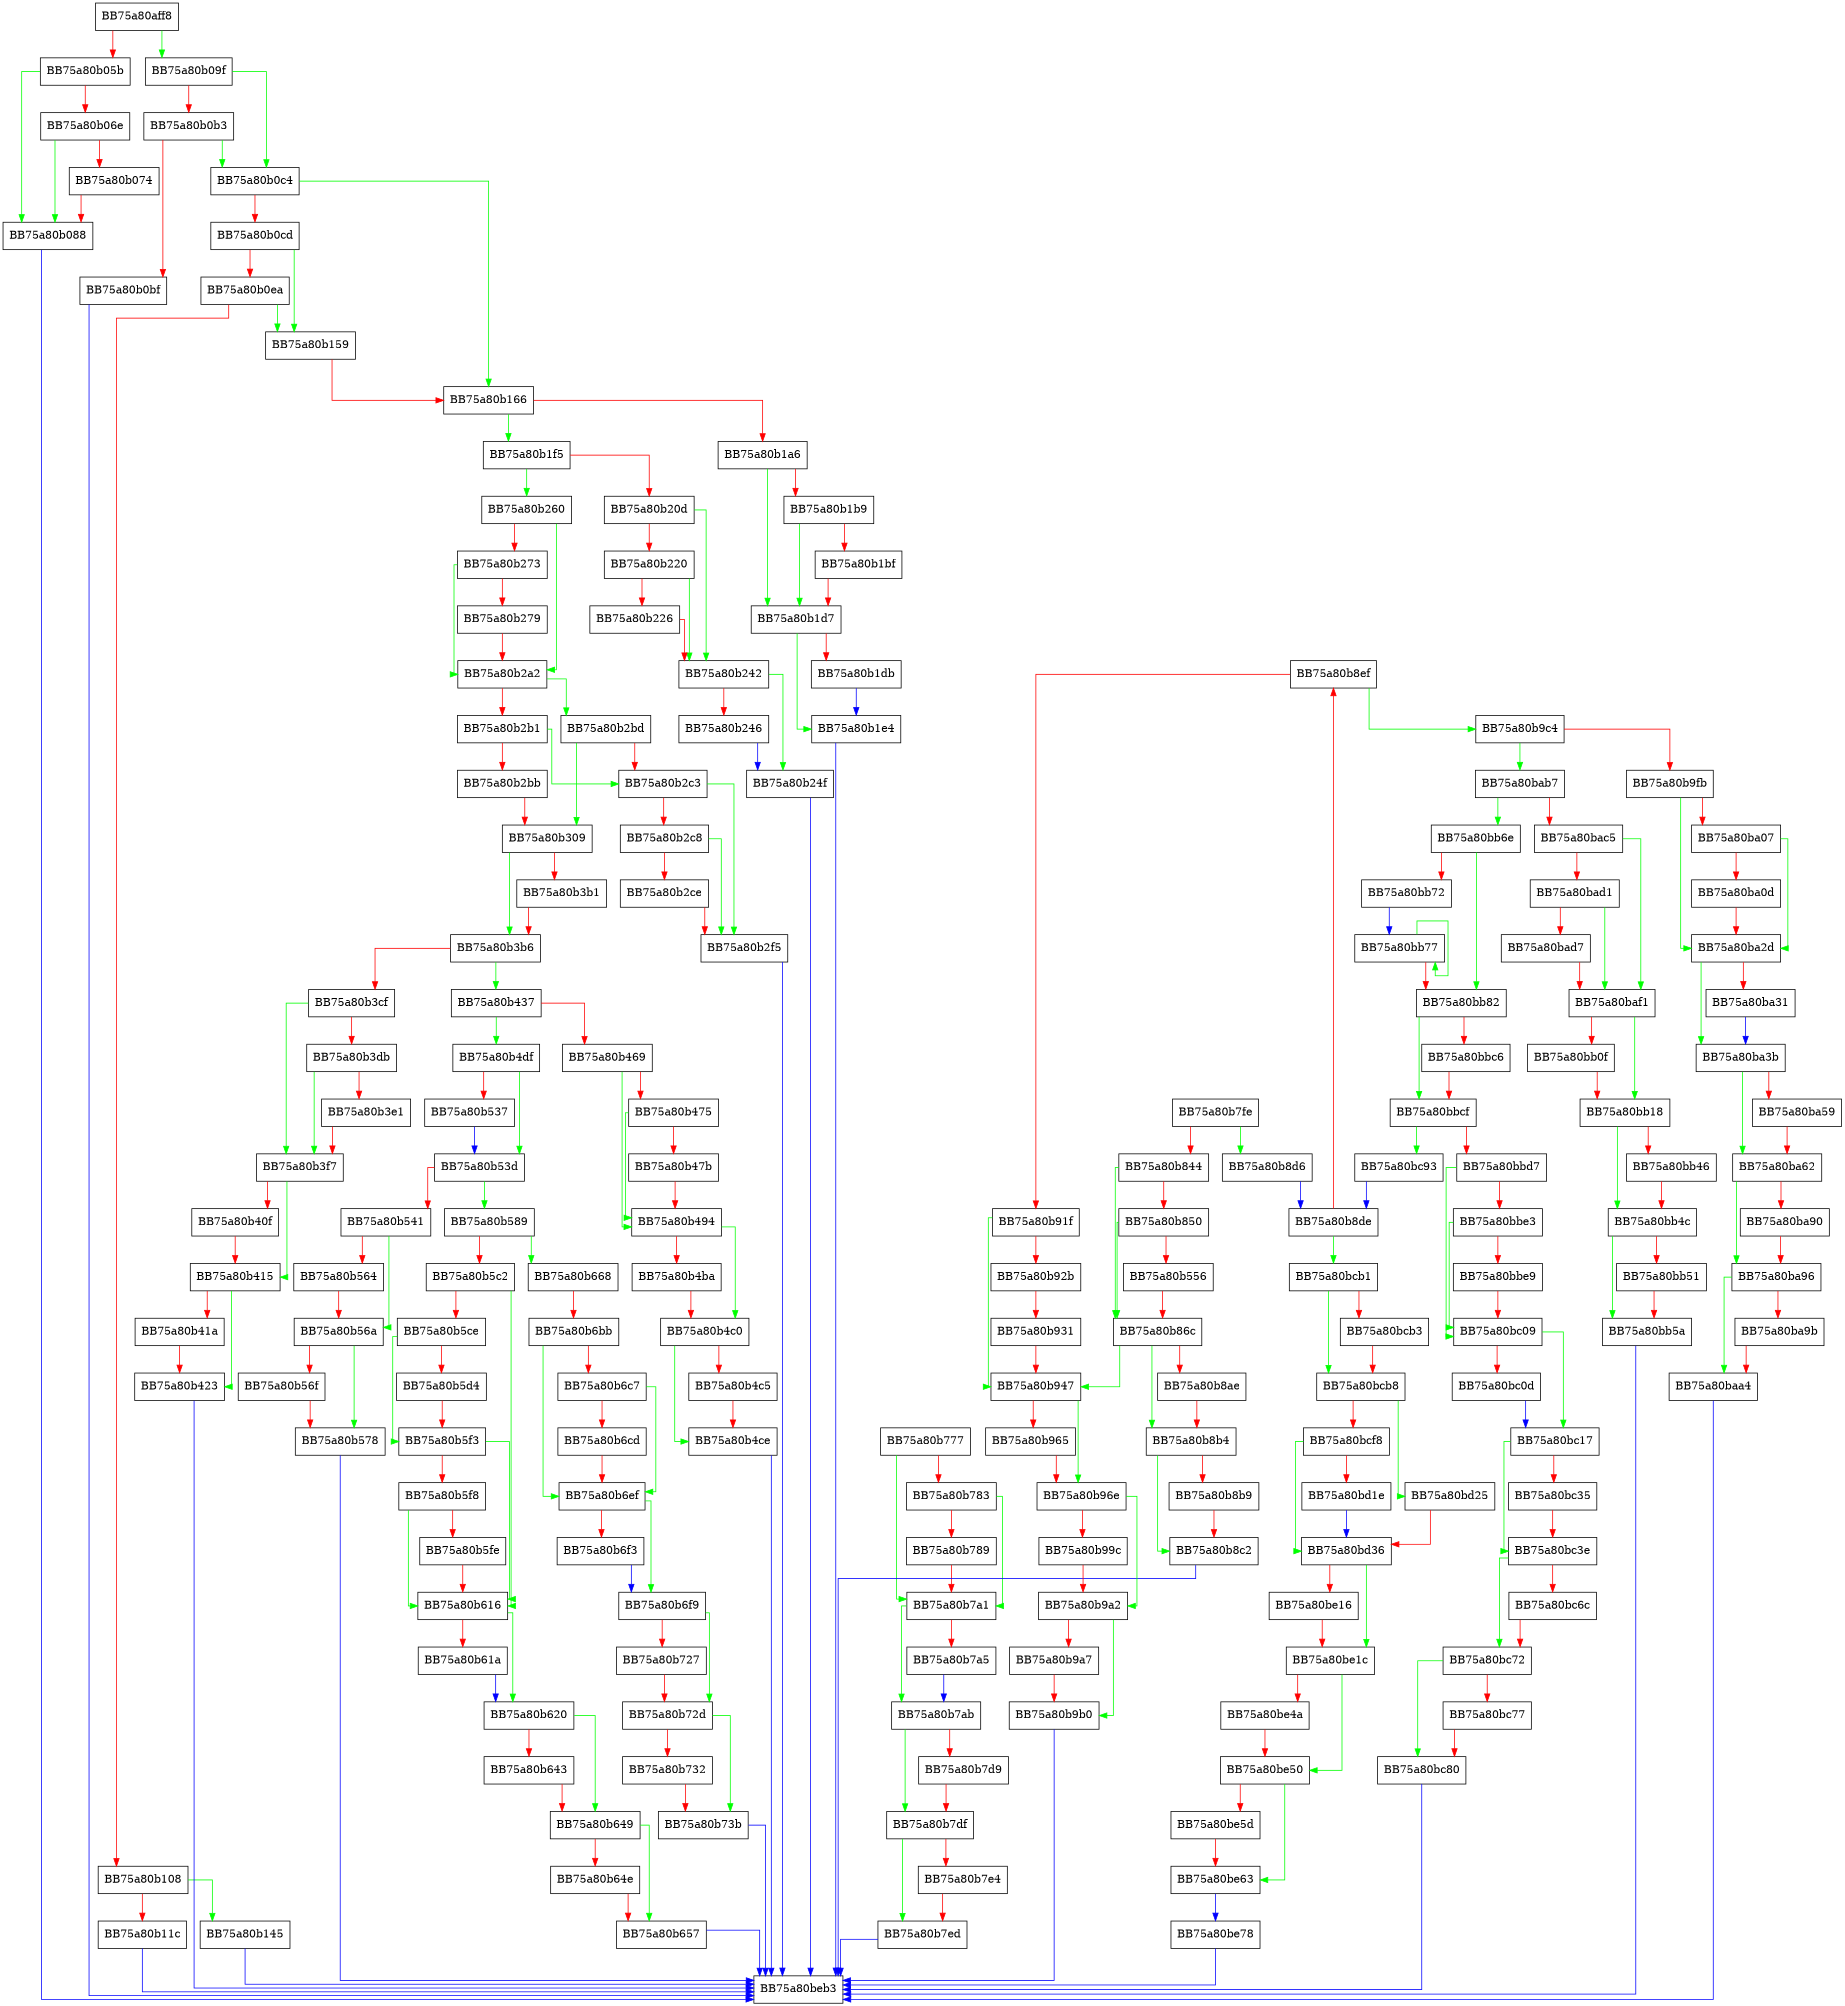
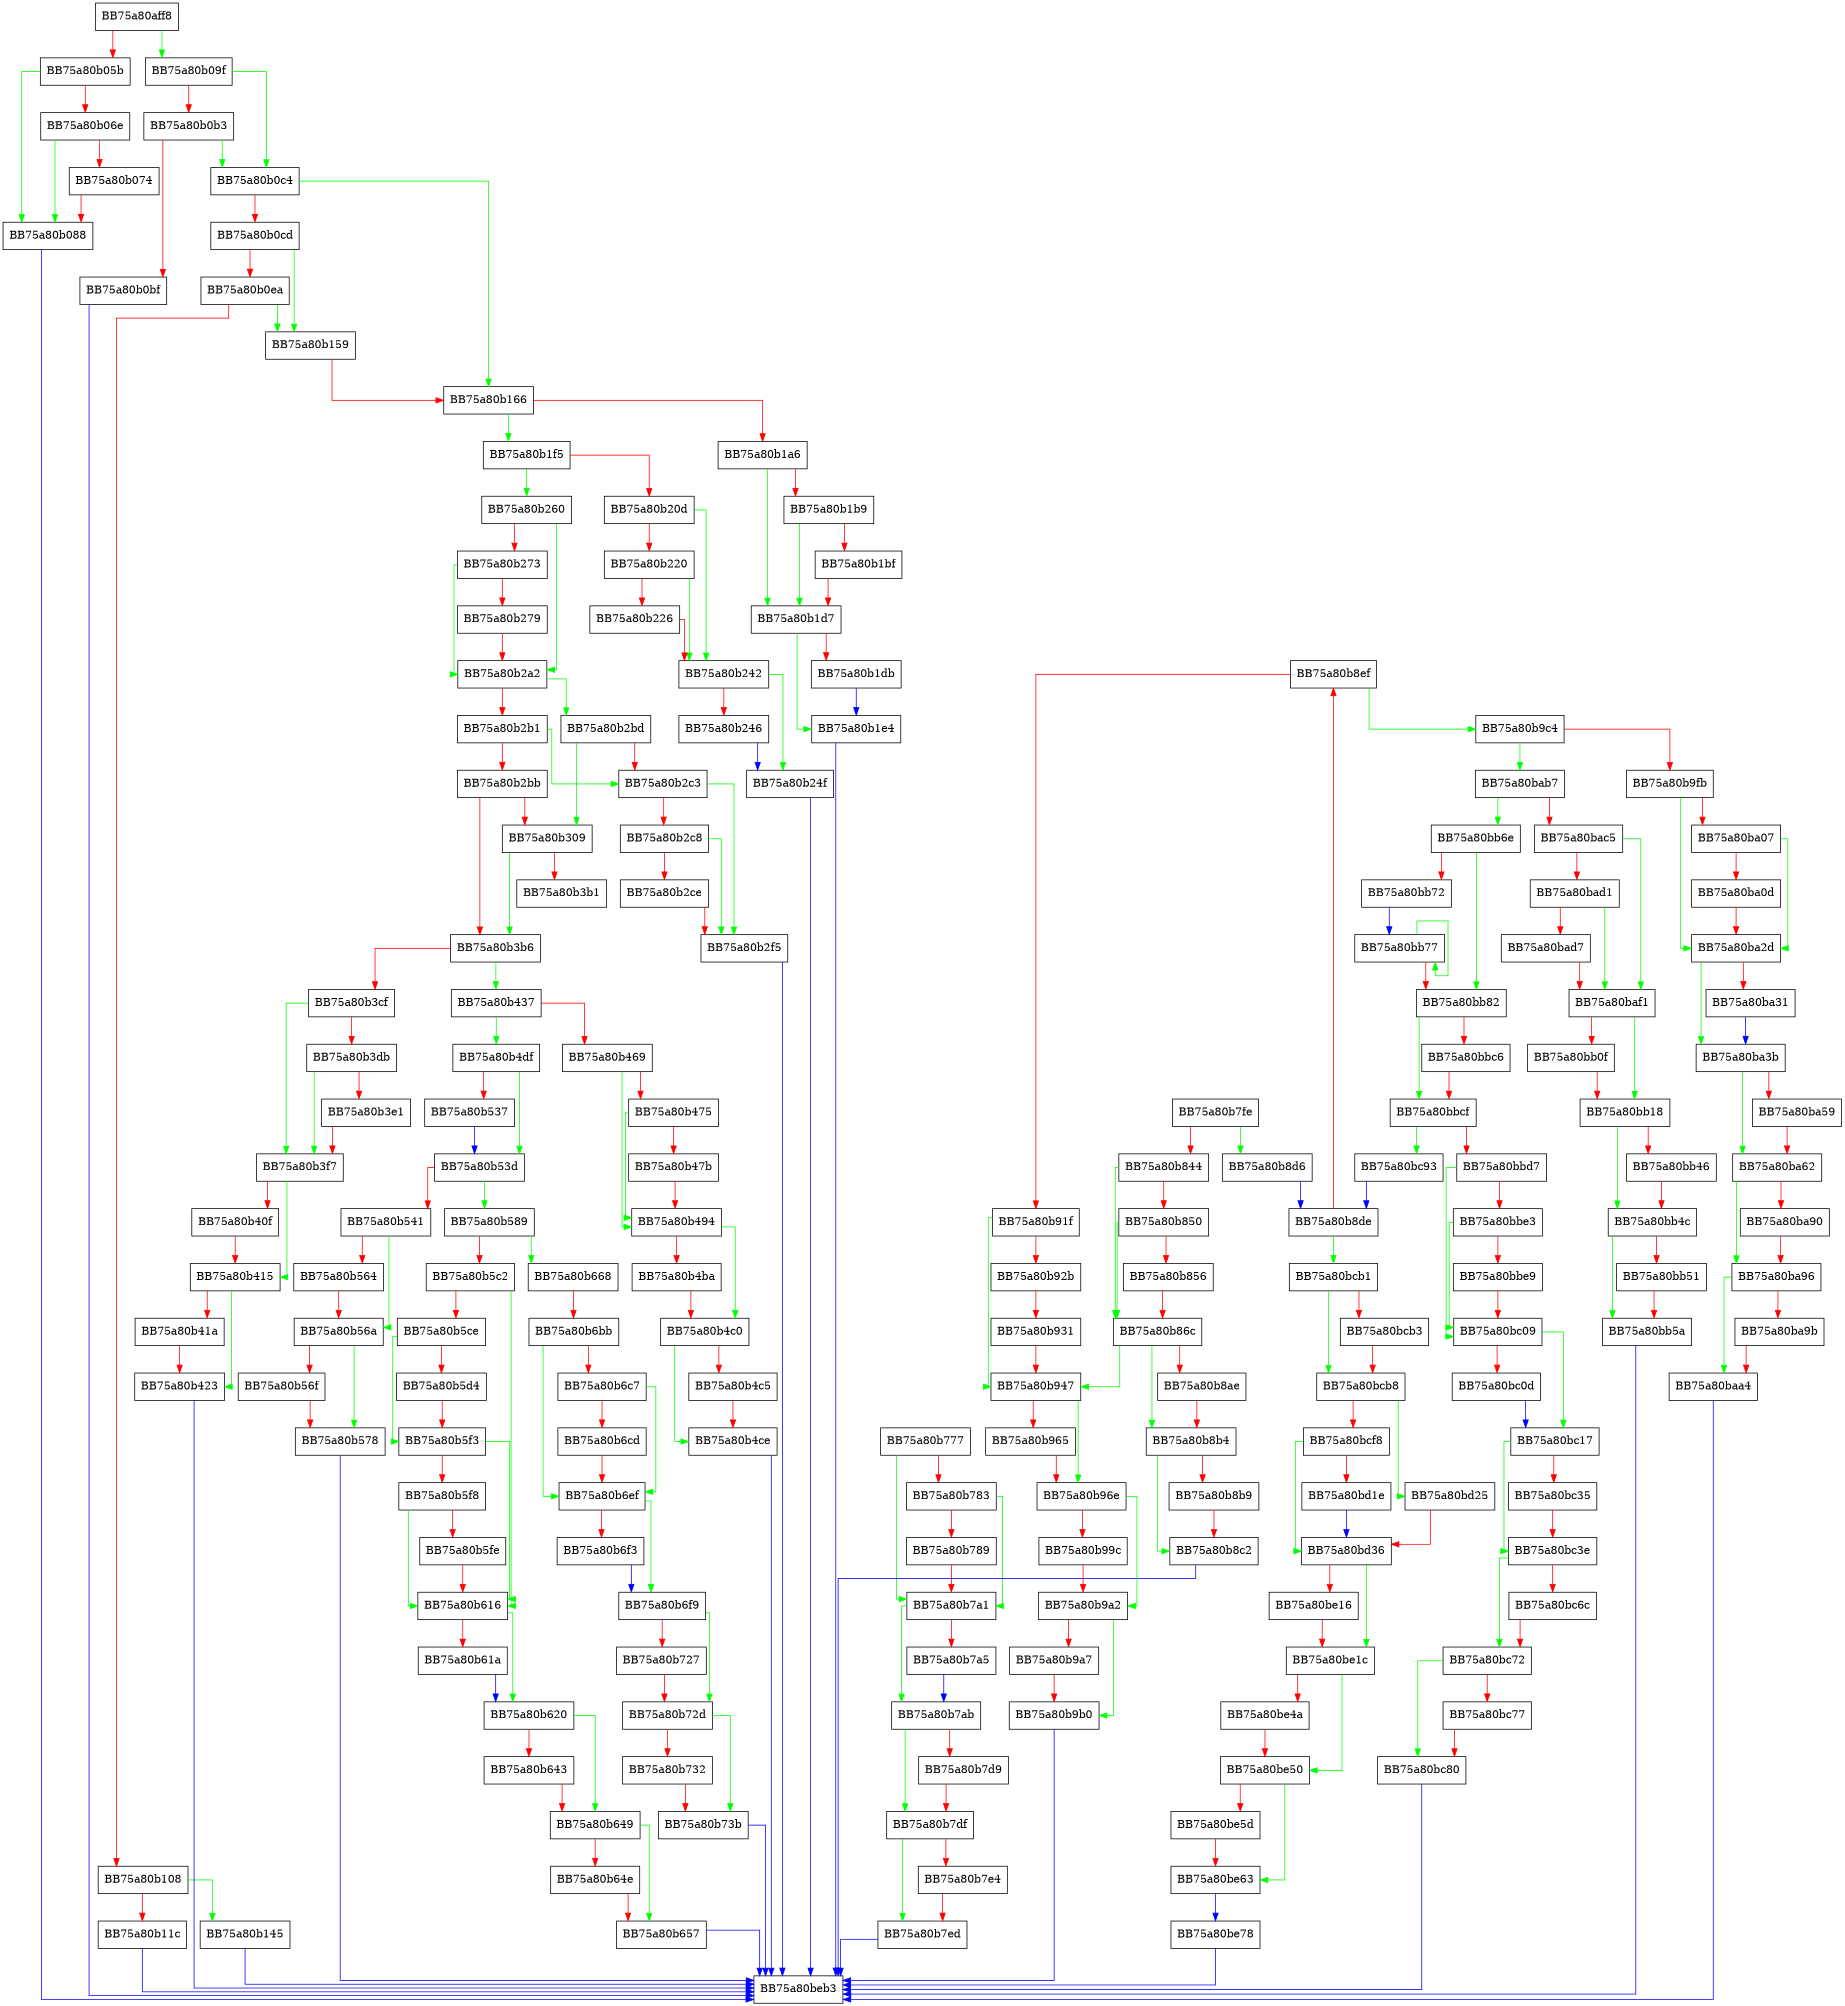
edge "BB75a80b3b1" -> "BB75a80b3b6": now "BB75a80b2bb" -> "BB75a80b3b6"
node "BB75a80b556": label "BB75a80b556" -> "BB75a80b856"
